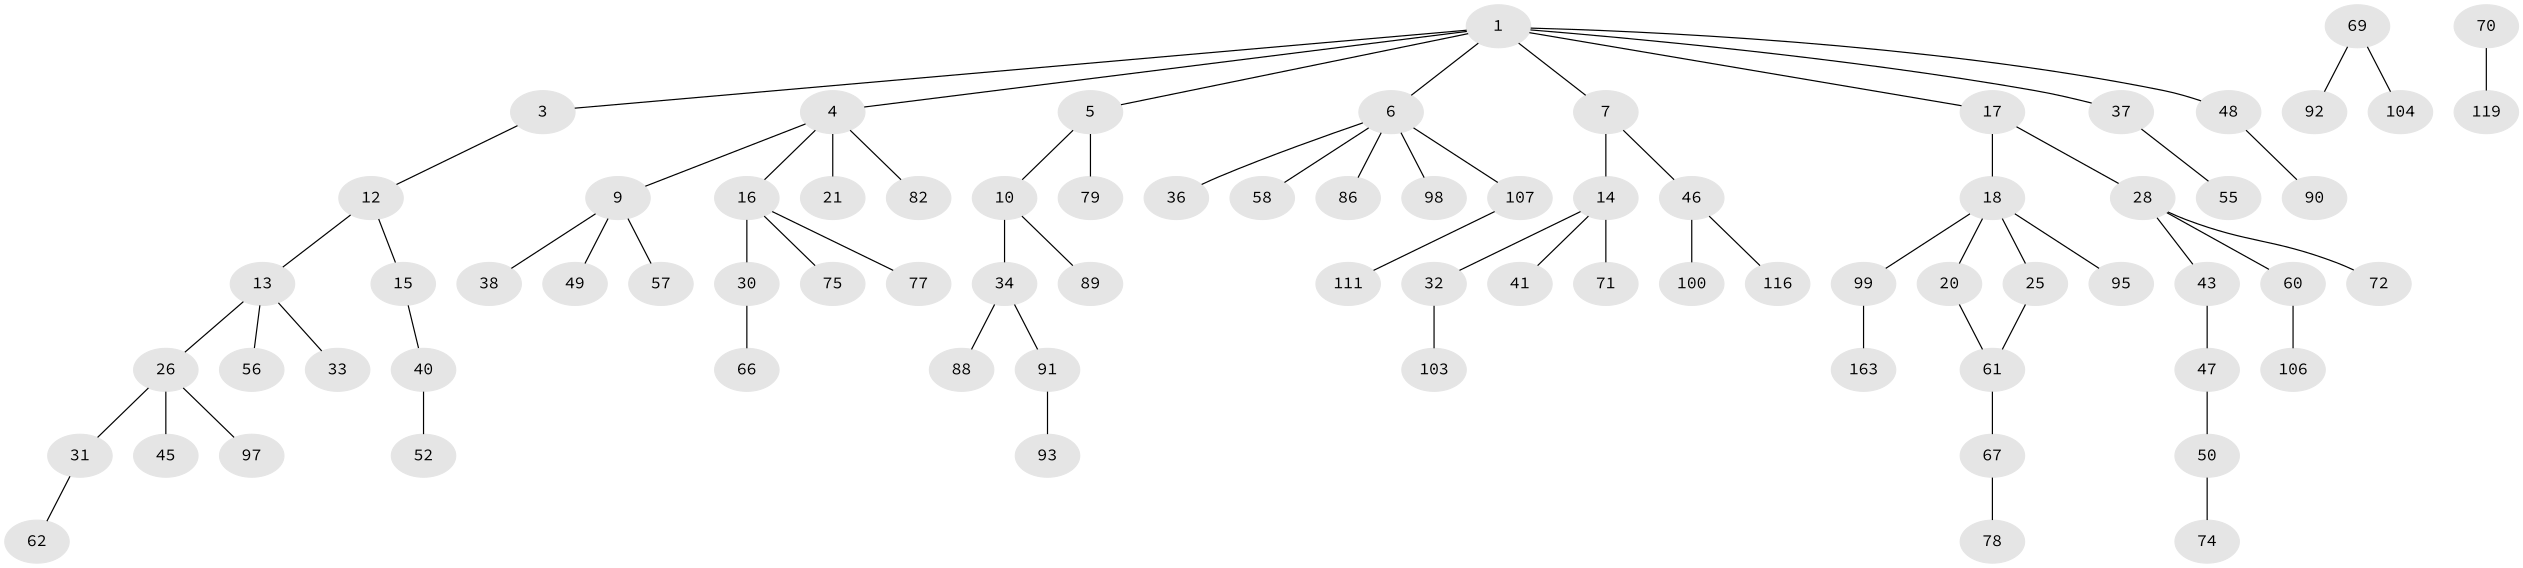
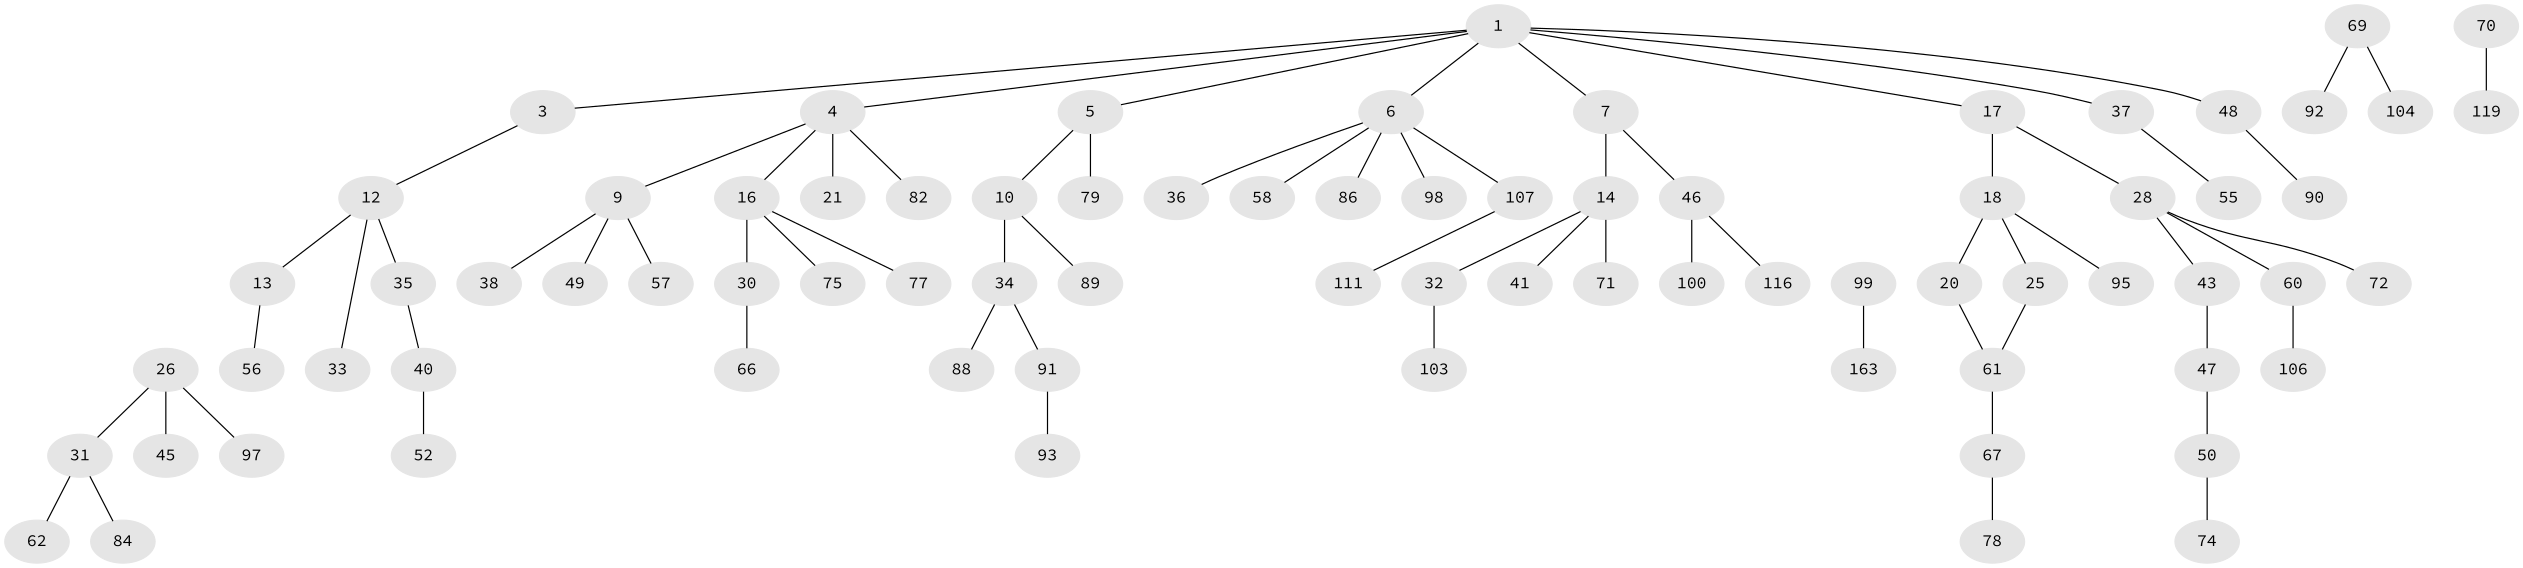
edge "18" -- "99": removed
node "15": label "15" -> "35"
edge "13" -- "26": removed
edge "13" -- "33": now "12" -- "33"
node "84": added
